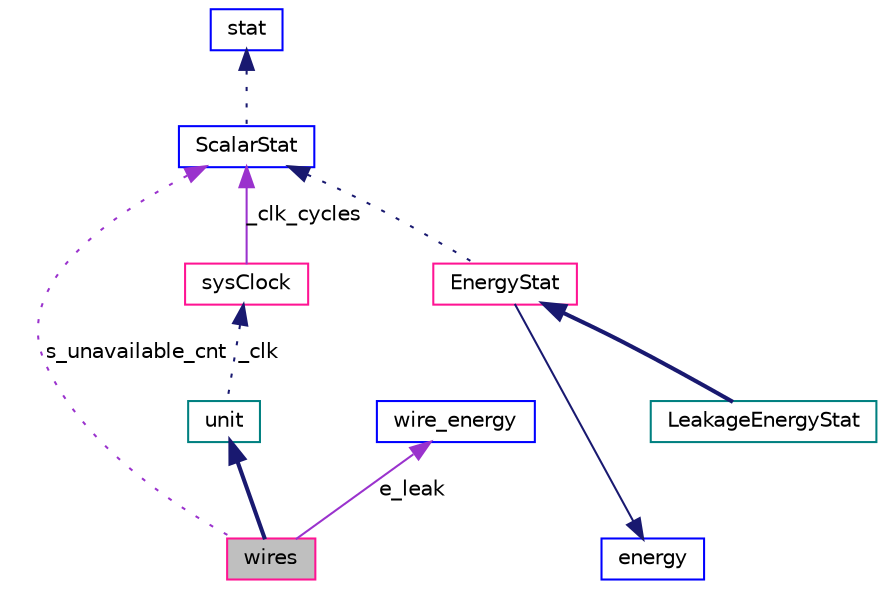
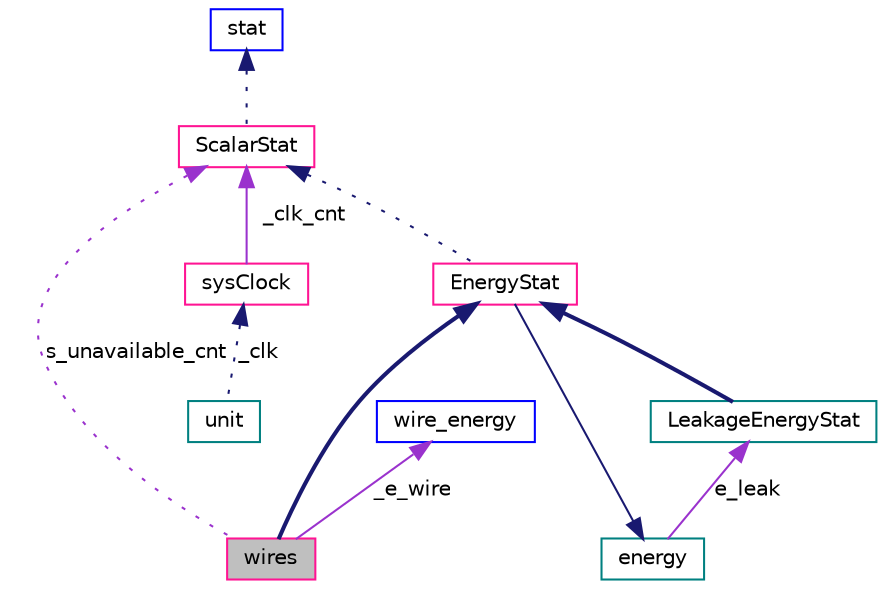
node "ScalarStat": color blue -> deeppink
edge "sysClock" -> "ScalarStat": label "_clk_cycles" -> "_clk_cnt"
edge "wires" -> "wire_energy": label "e_leak" -> "_e_wire"
edge "energy" -> "LeakageEnergyStat": added, label "e_leak"
edge "wires" -> "unit": now "wires" -> "EnergyStat"
node "energy": color blue -> teal
